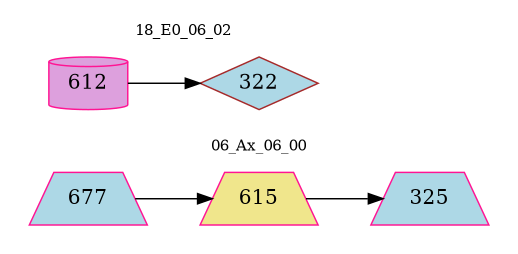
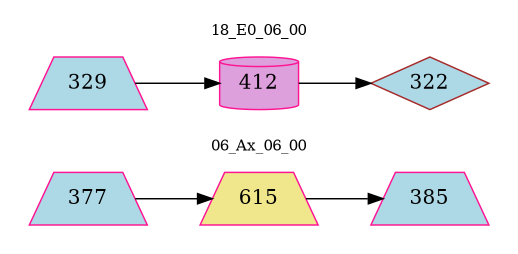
cluster "18_E0_06_02": label "18_E0_06_02" -> "18_E0_06_00"
node "612": label "612" -> "412"
node "329": added
node "677": label "677" -> "377"
node "325": label "325" -> "385"
